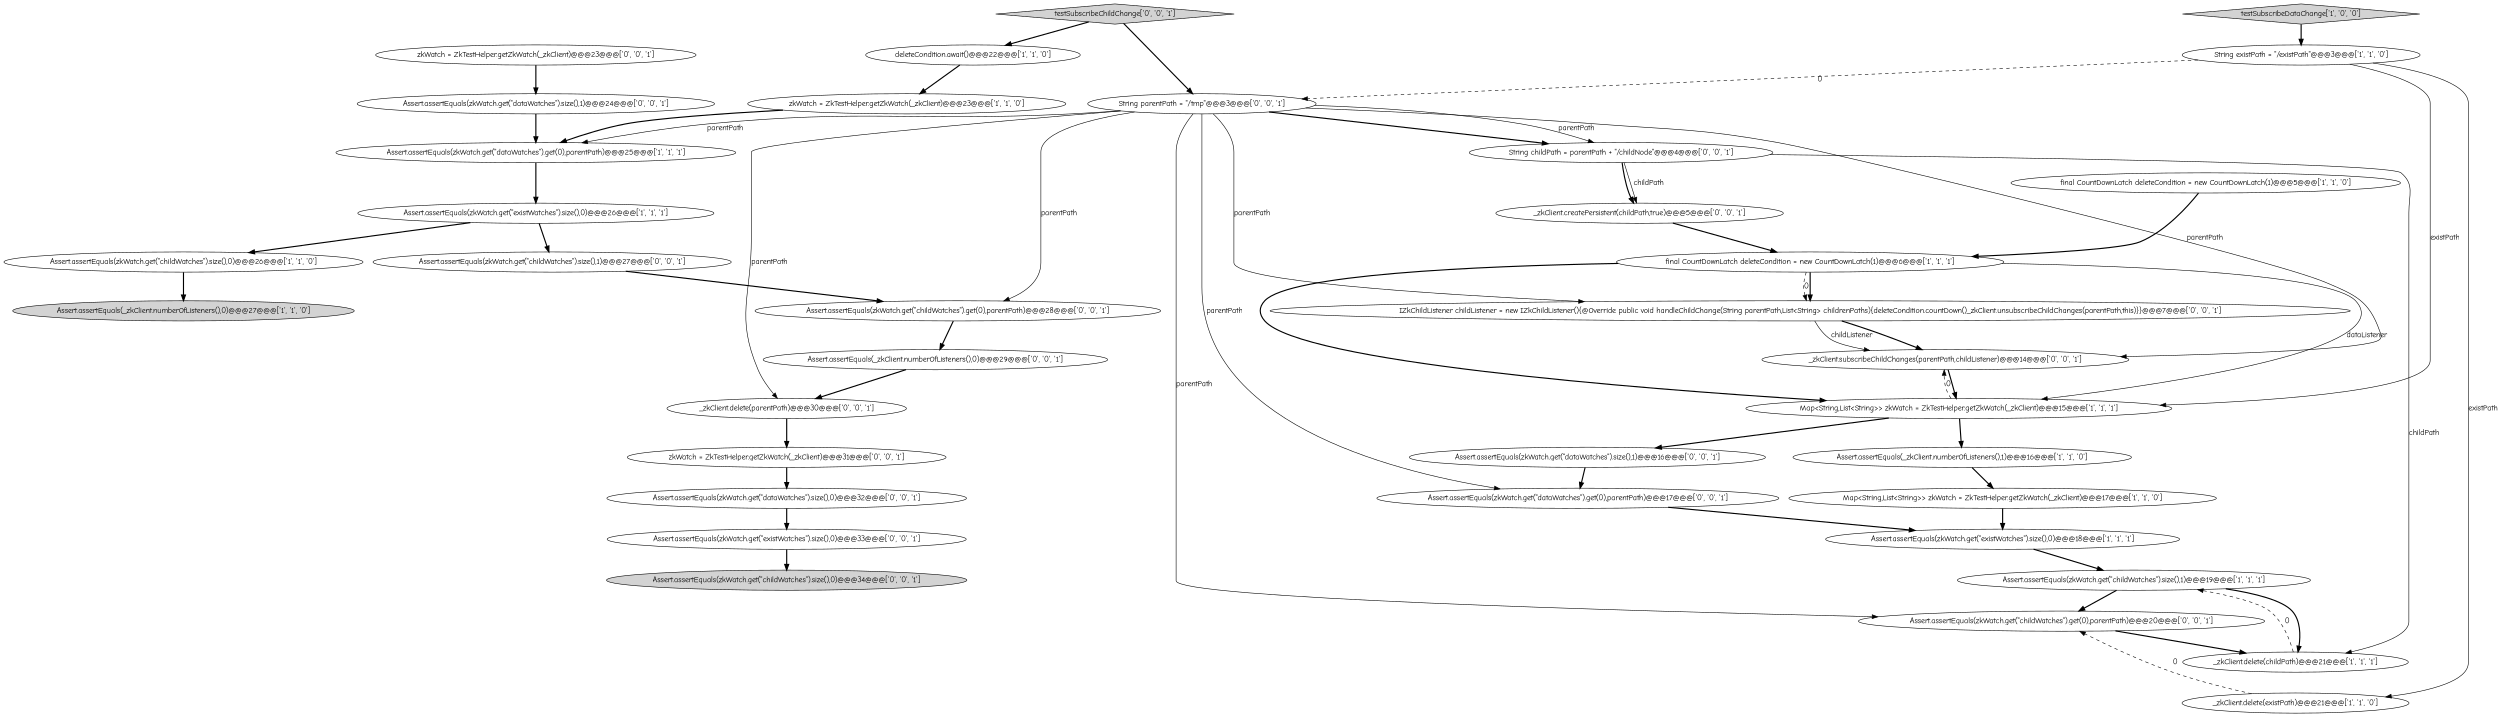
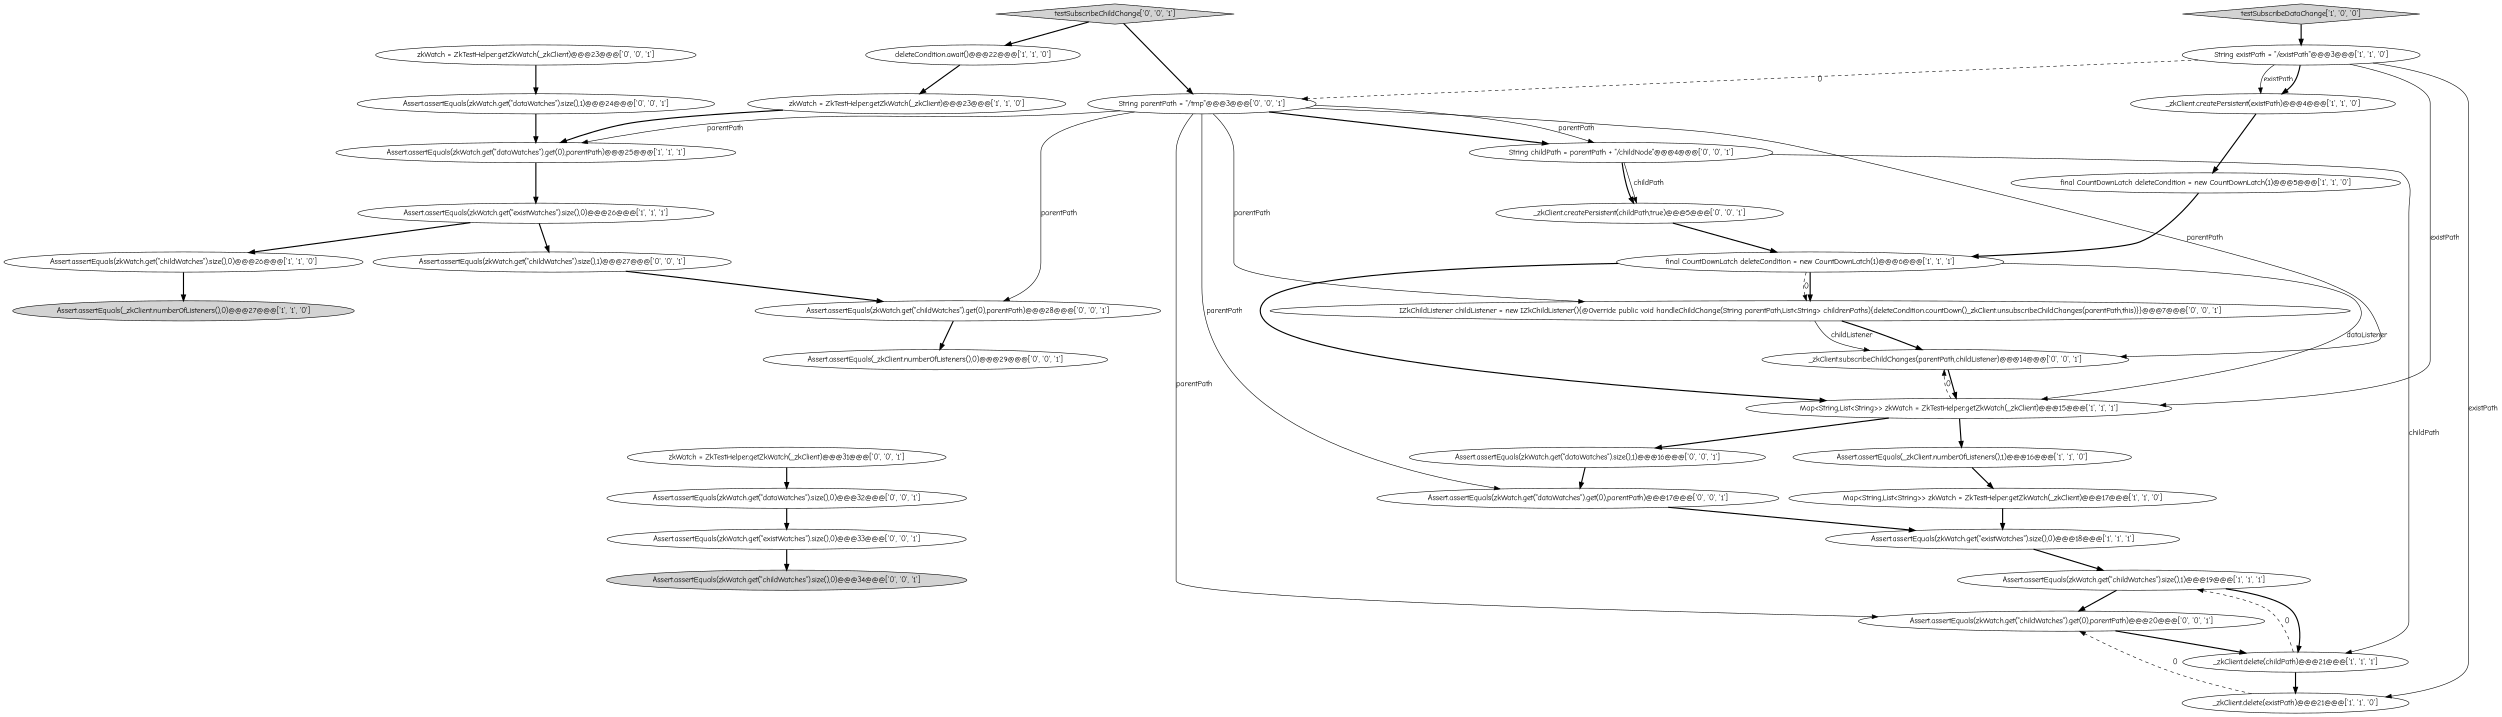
node "_zkClient.createPersistent(existPath)@@@4@@@['1', '1', '0']": added
node "_zkClient.delete(parentPath)@@@30@@@['0', '0', '1']": removed
edge "_zkClient.delete(childPath)@@@21@@@['1', '1', '1']" -> "_zkClient.delete(existPath)@@@21@@@['1', '1', '0']": added
